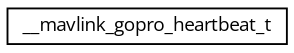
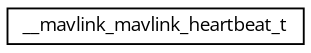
node "__mavlink_gopro_heartbeat_t": label "__mavlink_gopro_heartbeat_t" -> "__mavlink_mavlink_heartbeat_t"
